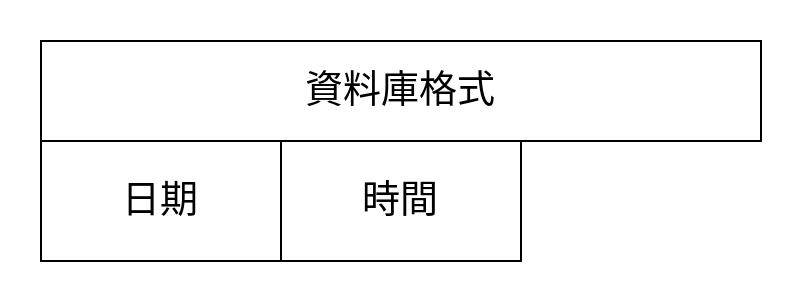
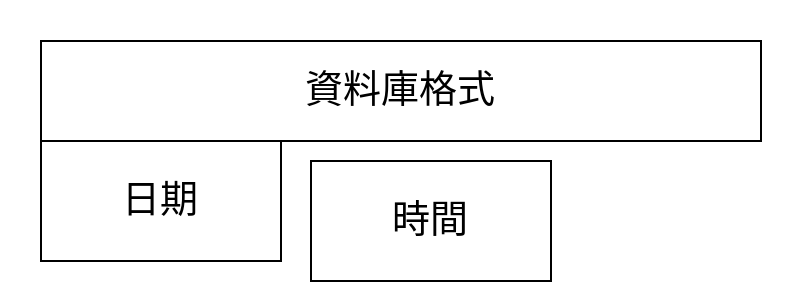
node "時間": moved (401, 201) -> (431, 221)
